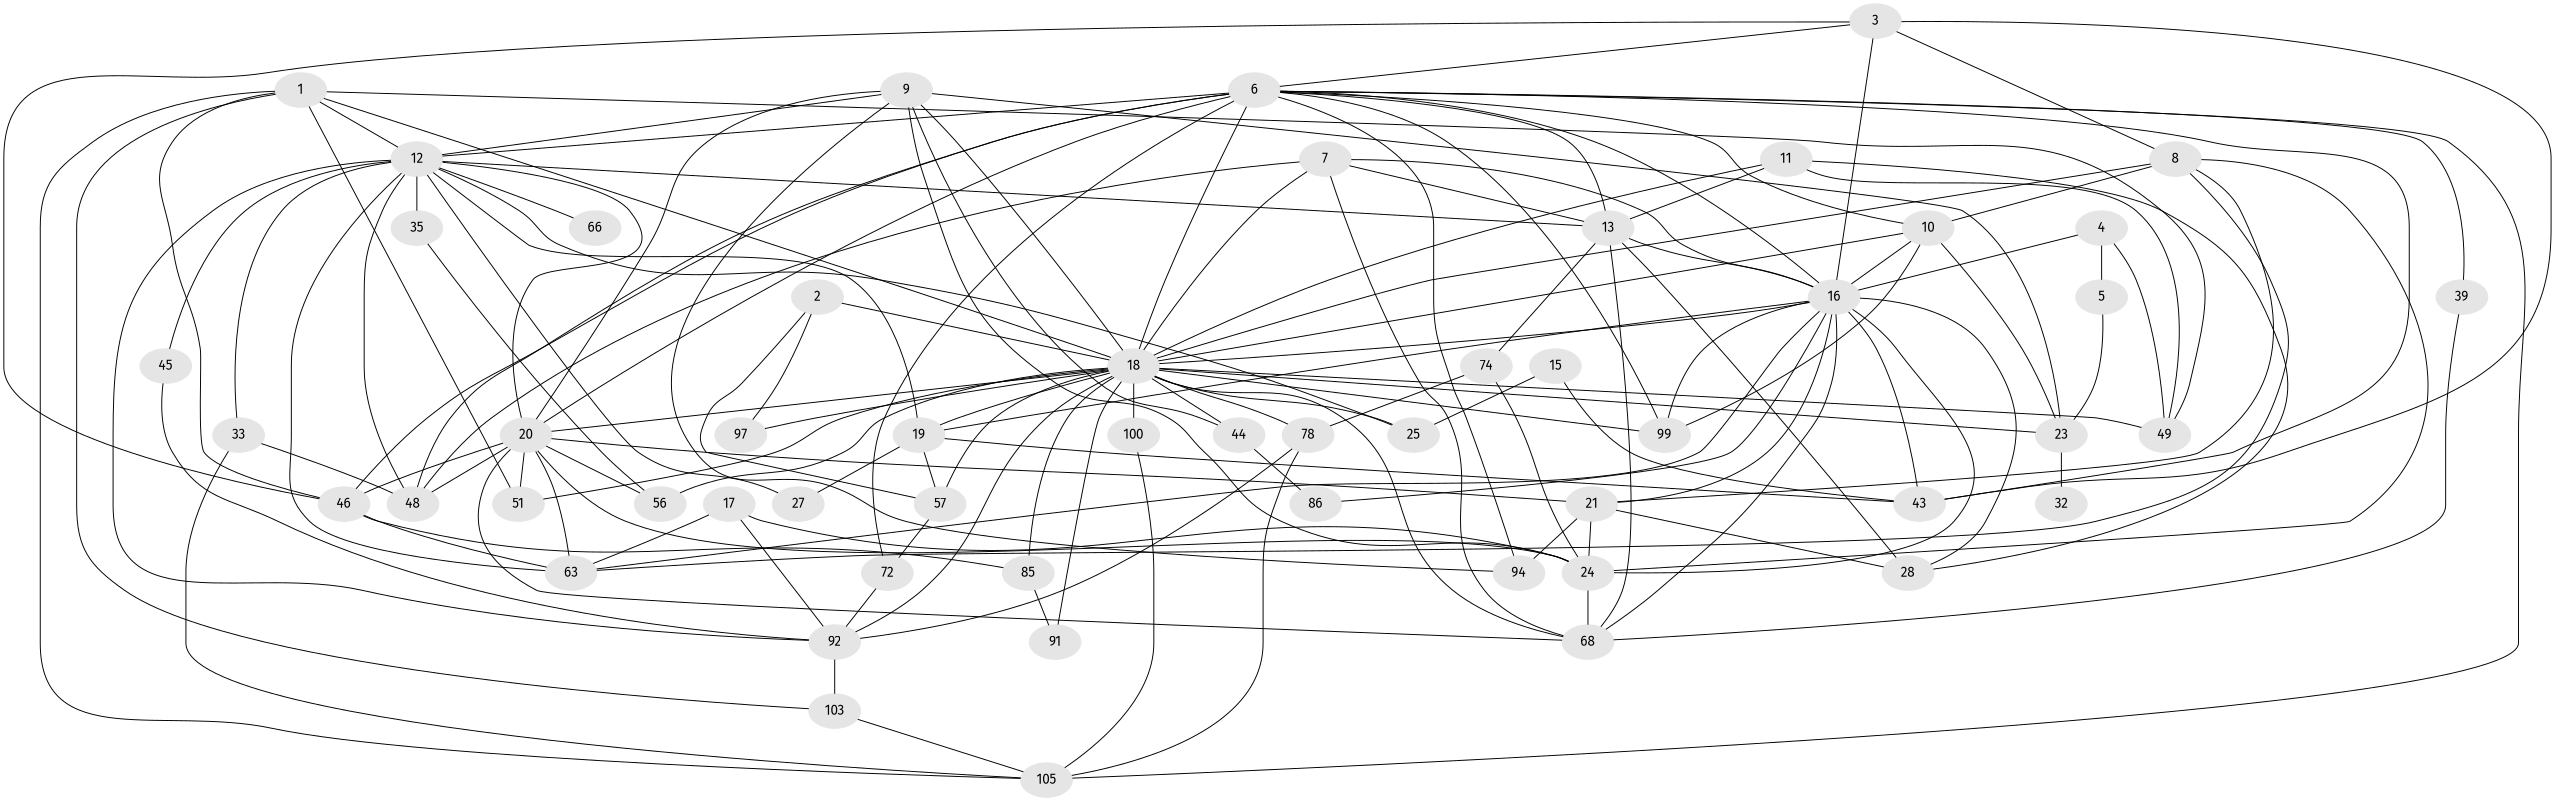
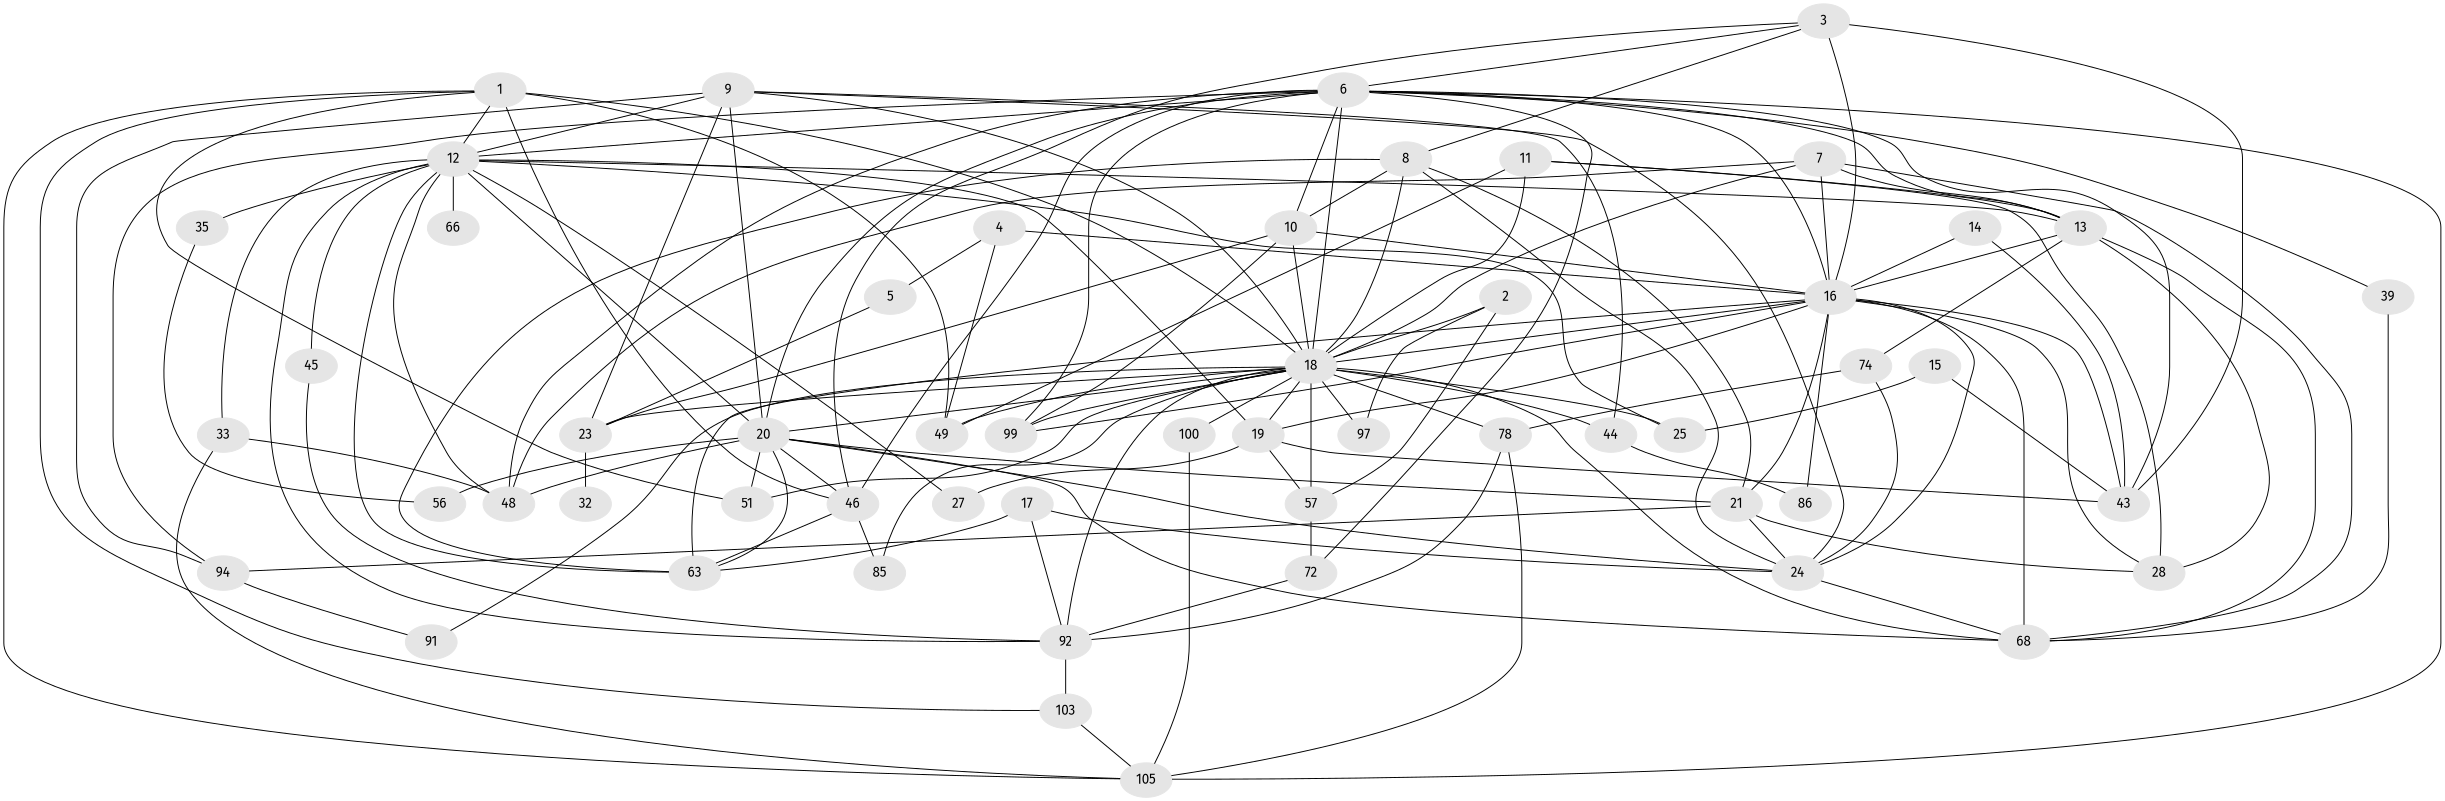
node "14": added
edge "18" -- "56": removed
edge "85" -- "91": now "94" -- "91"
